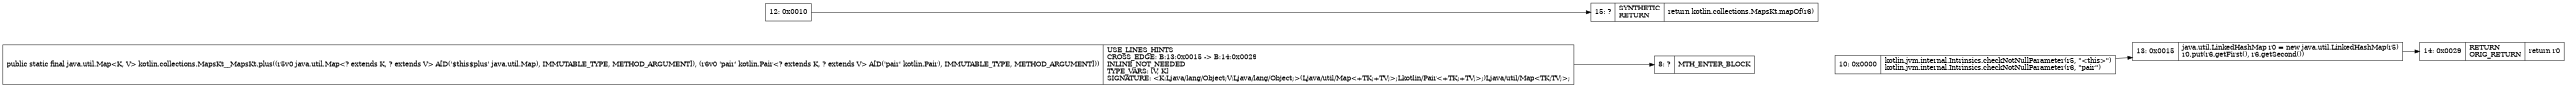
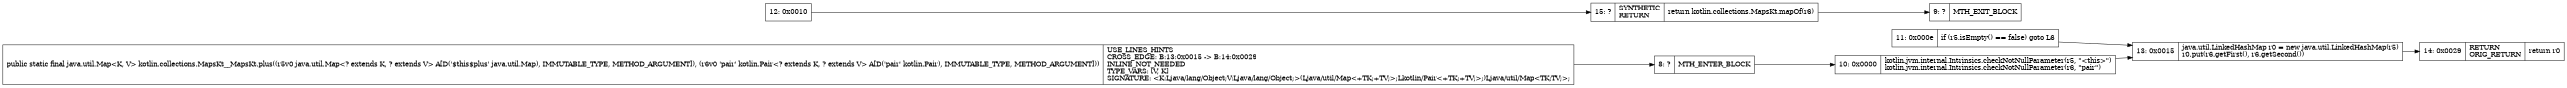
node "9: ?": added
node "11: 0x000e": added
edge "8: ?" -> "10: 0x0000": added
